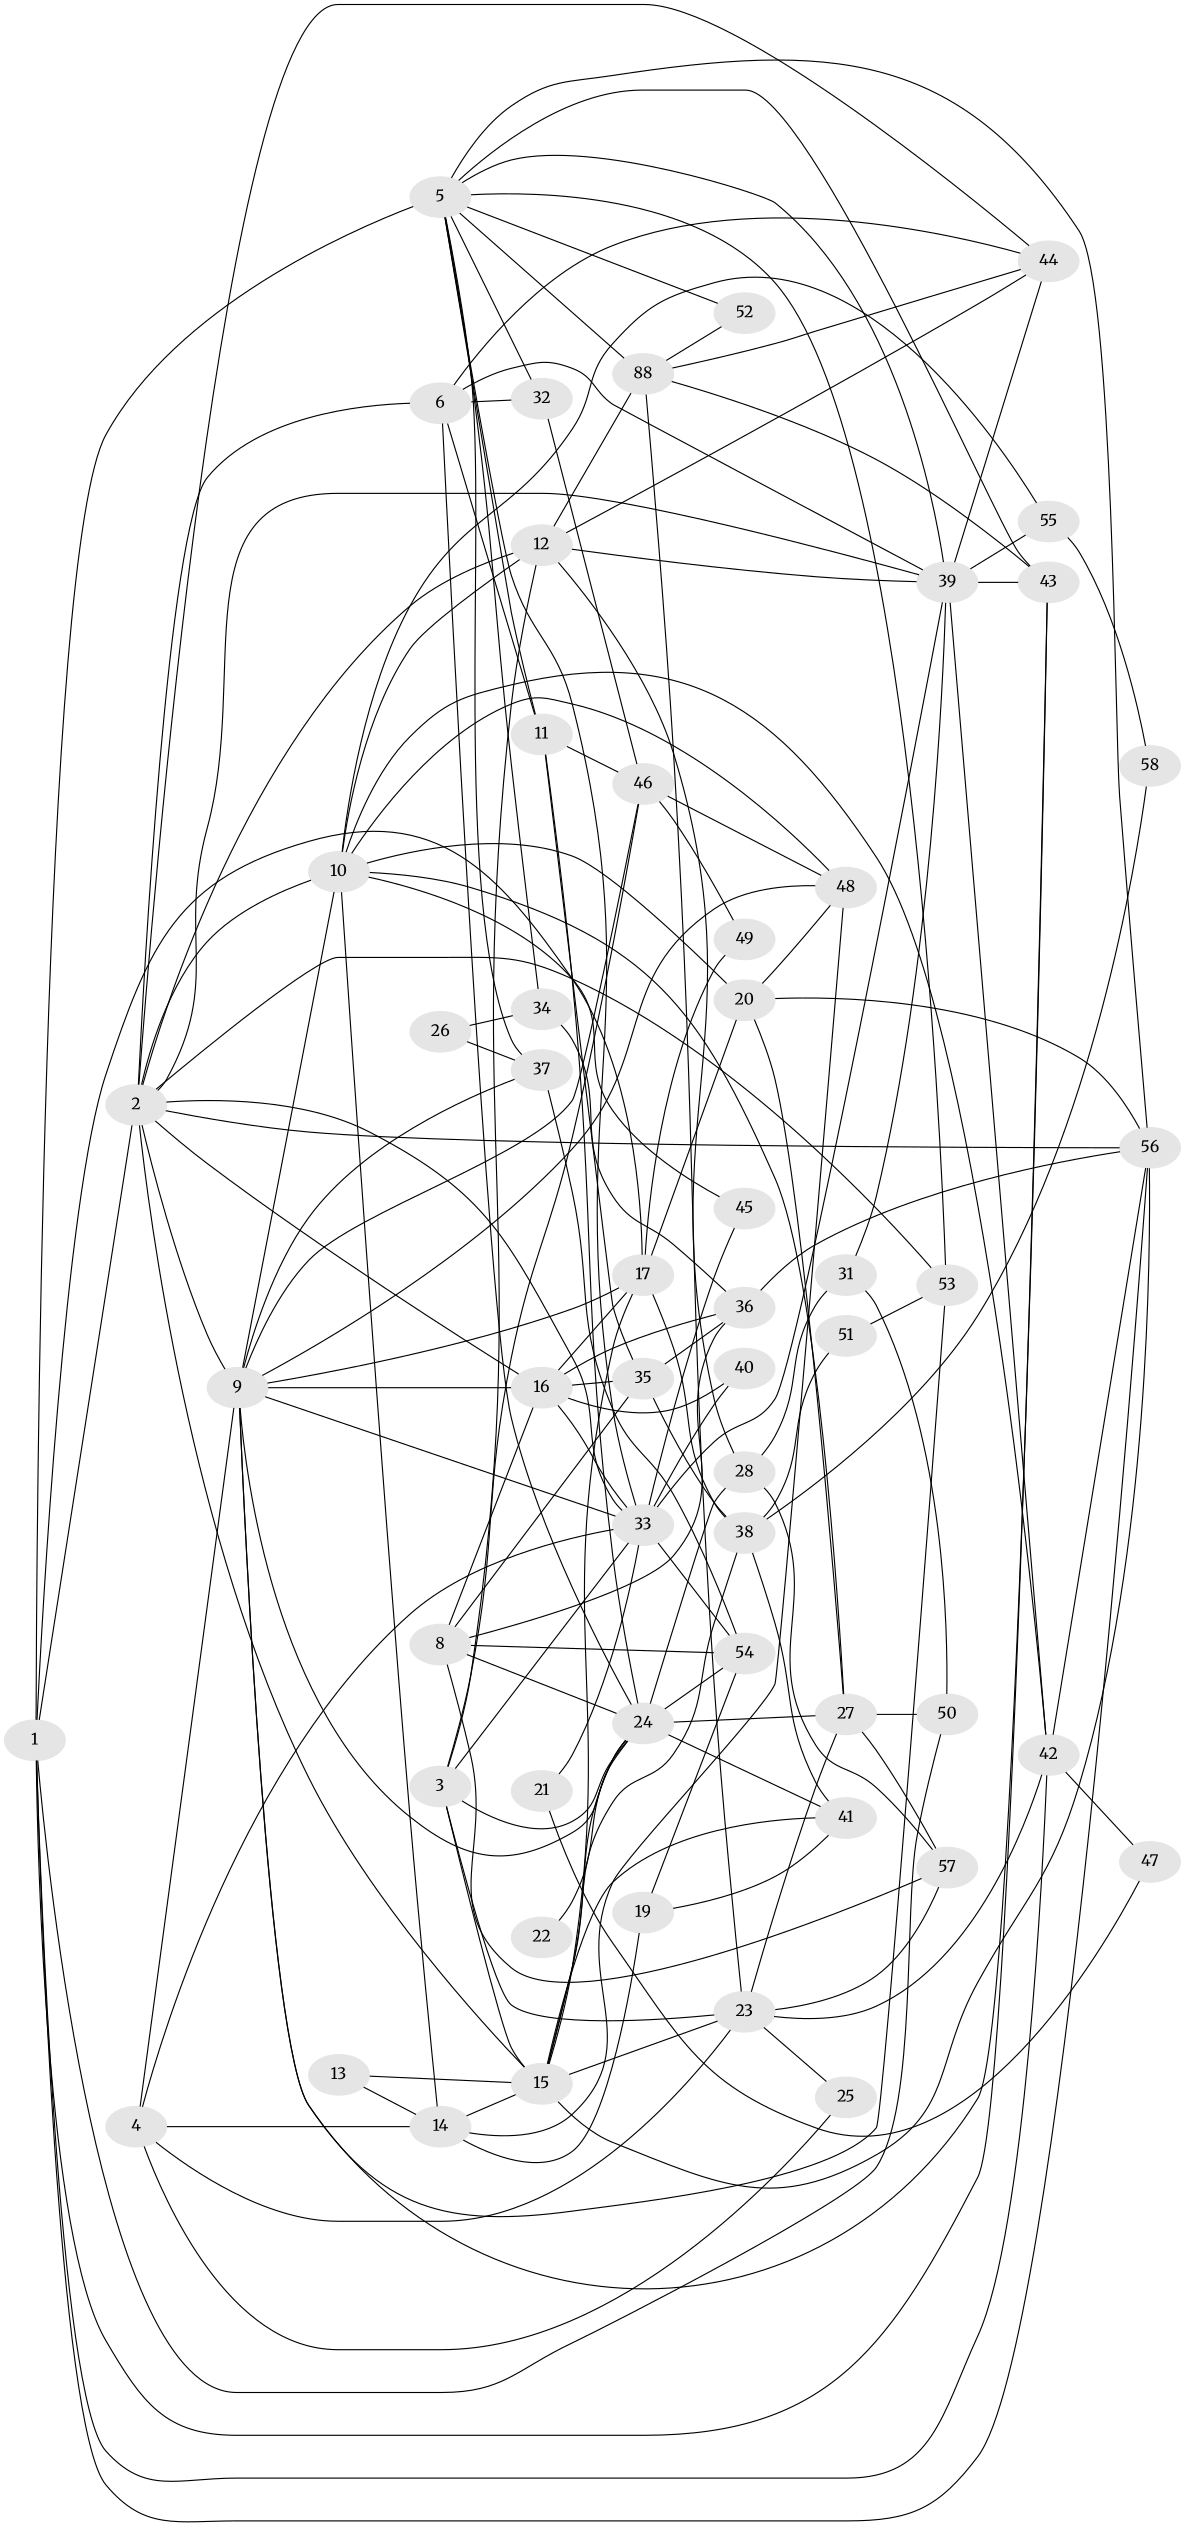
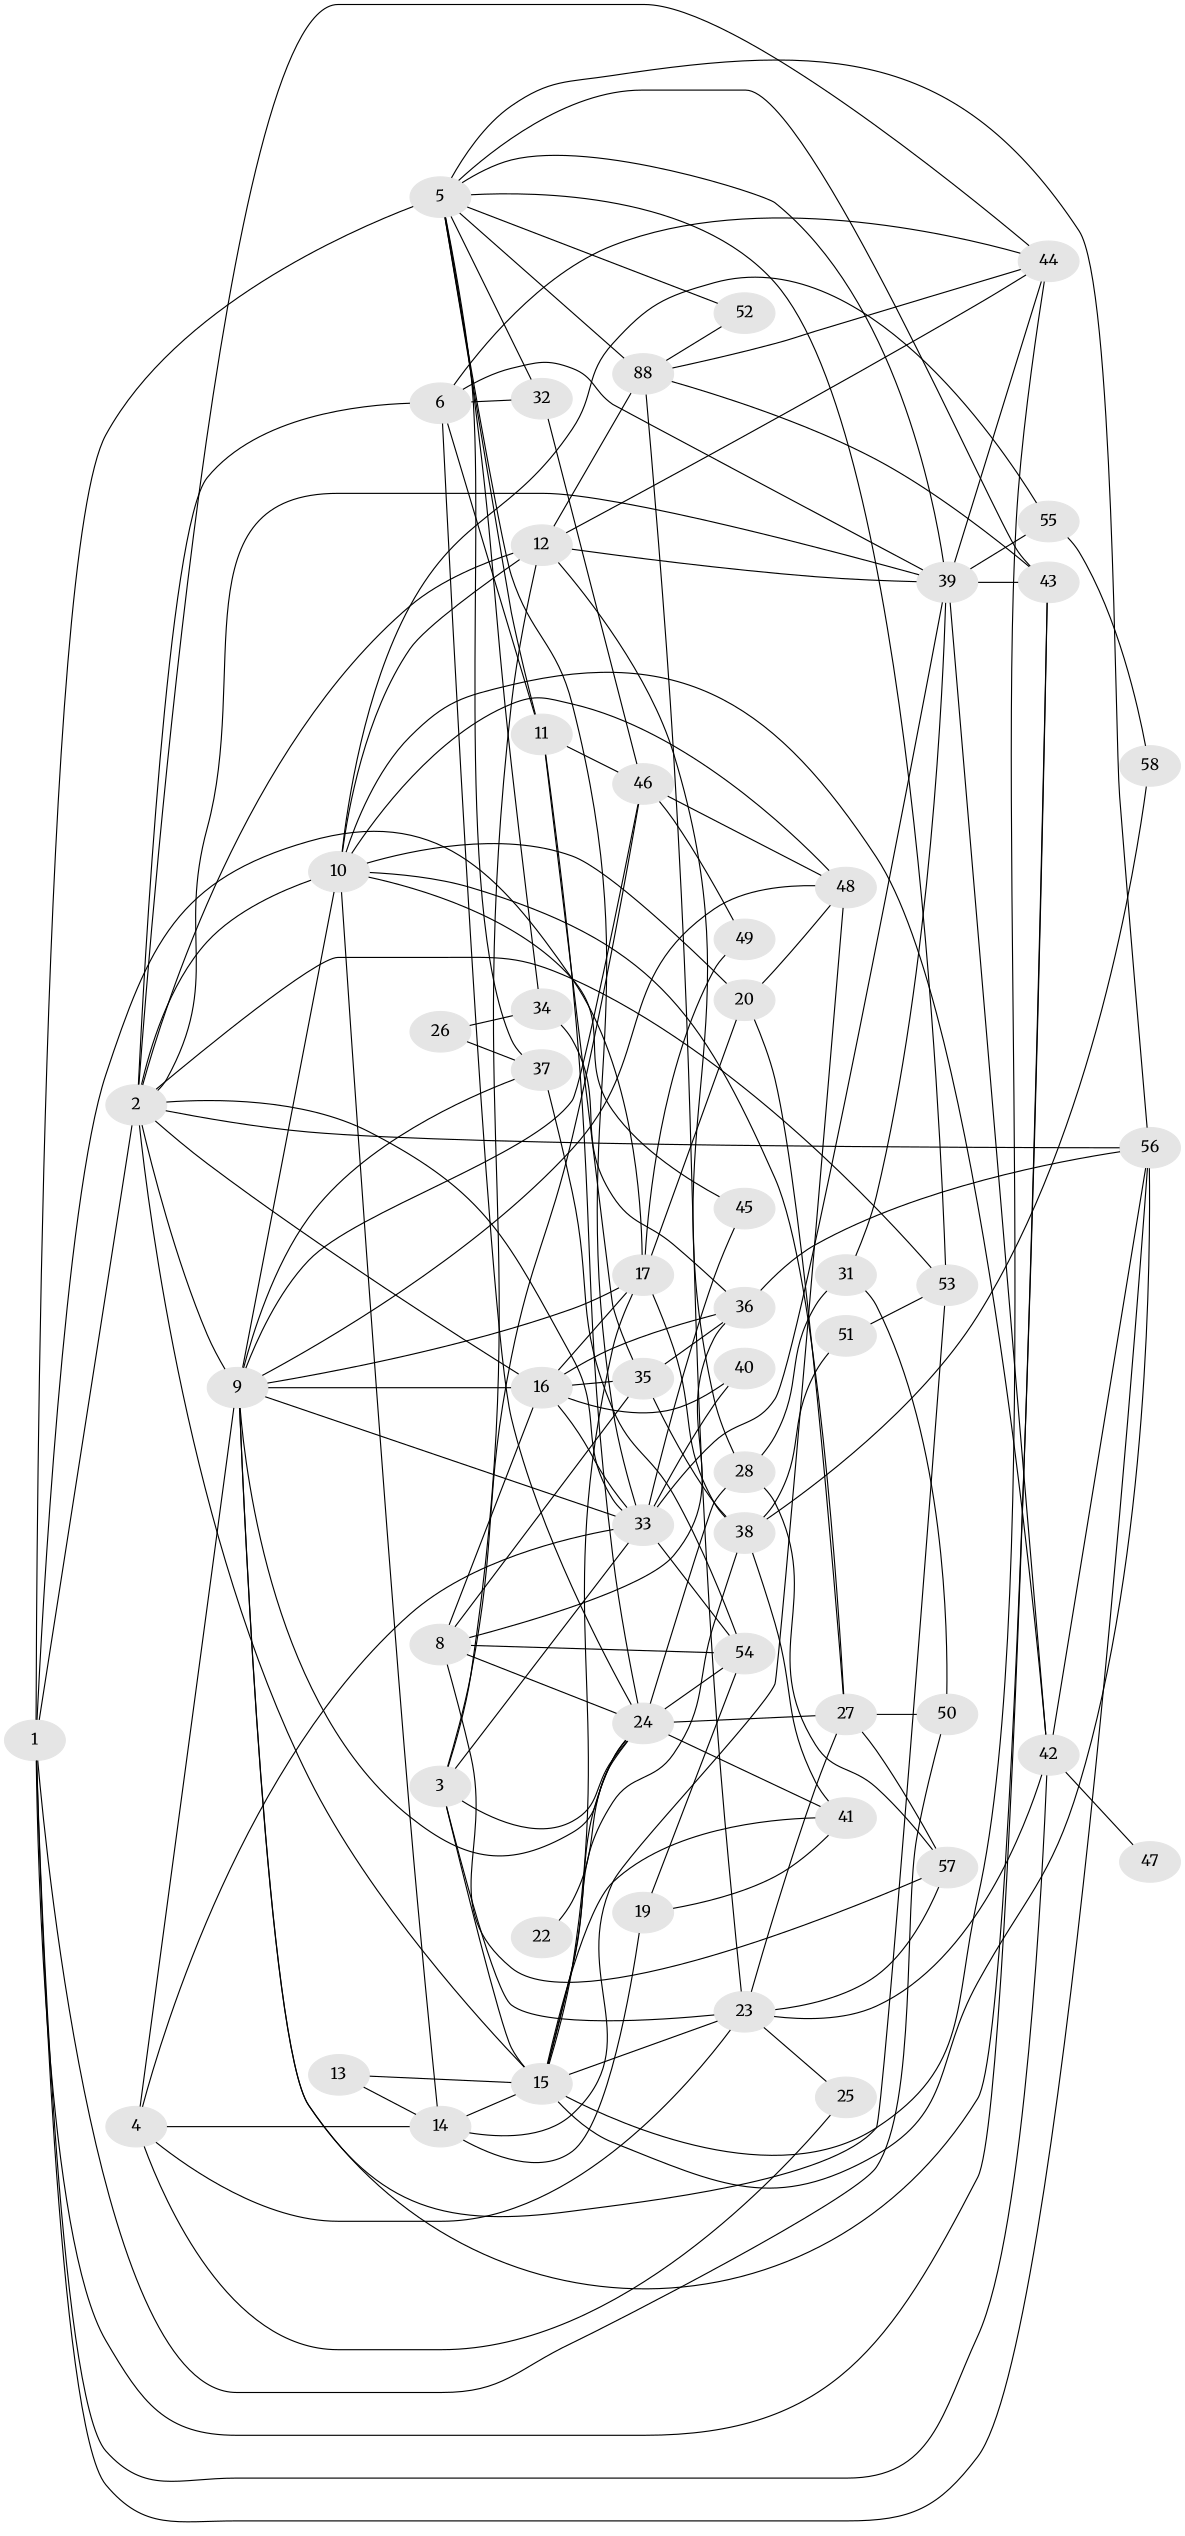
edge "20" -- "56": removed
edge "44" -- "15": added
node "21": removed
